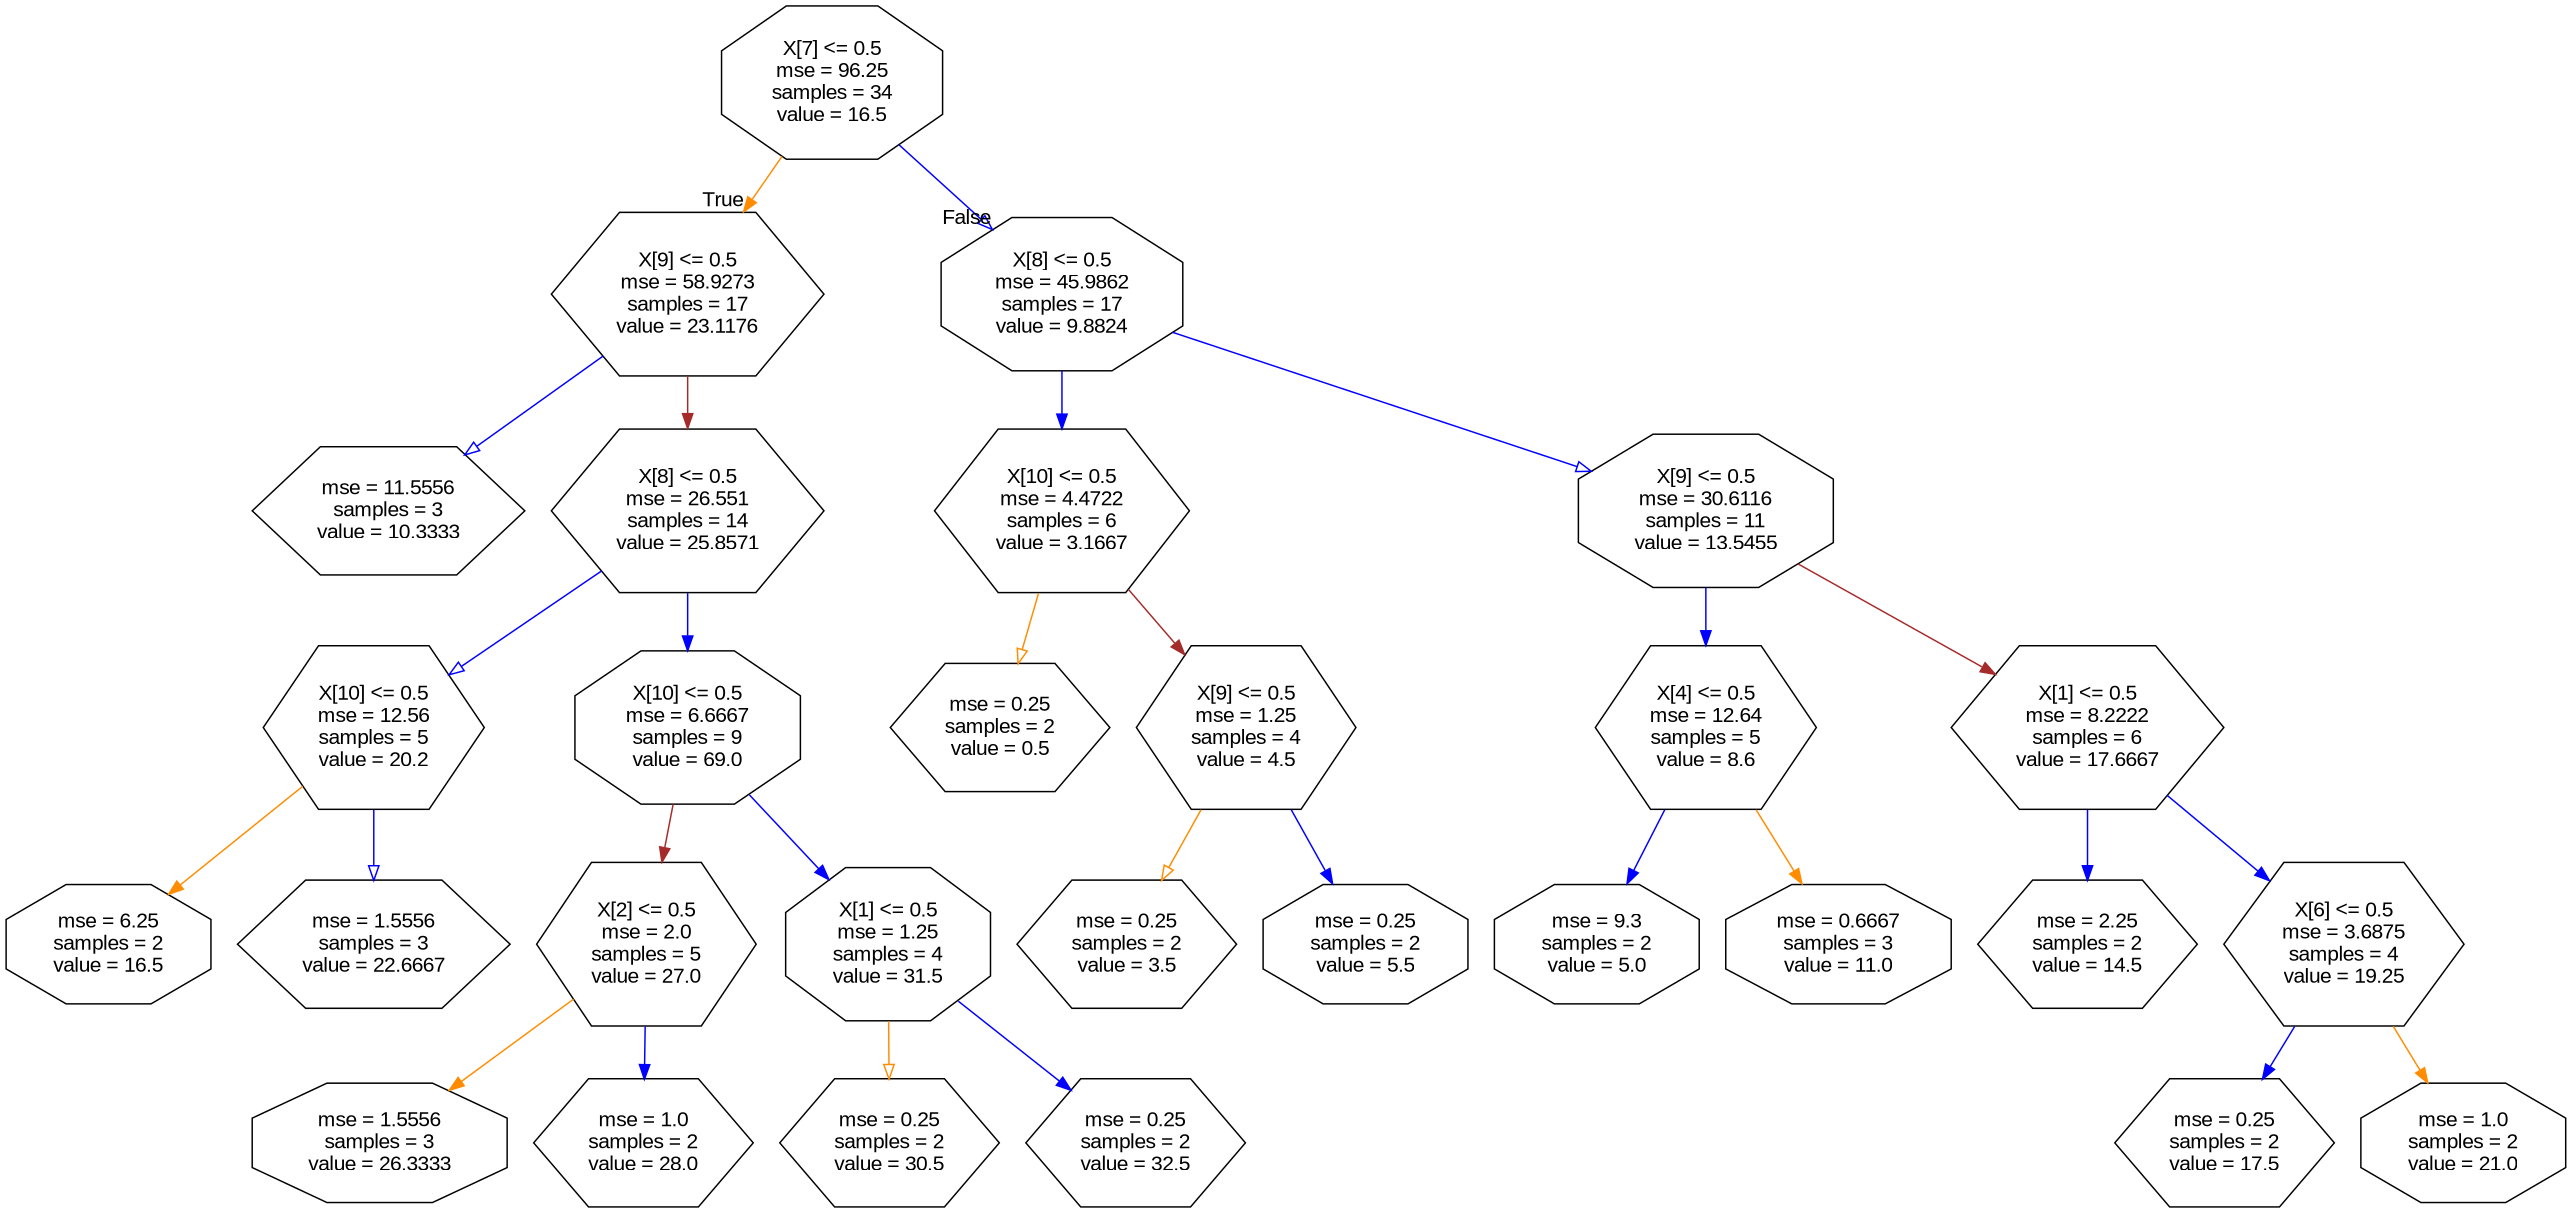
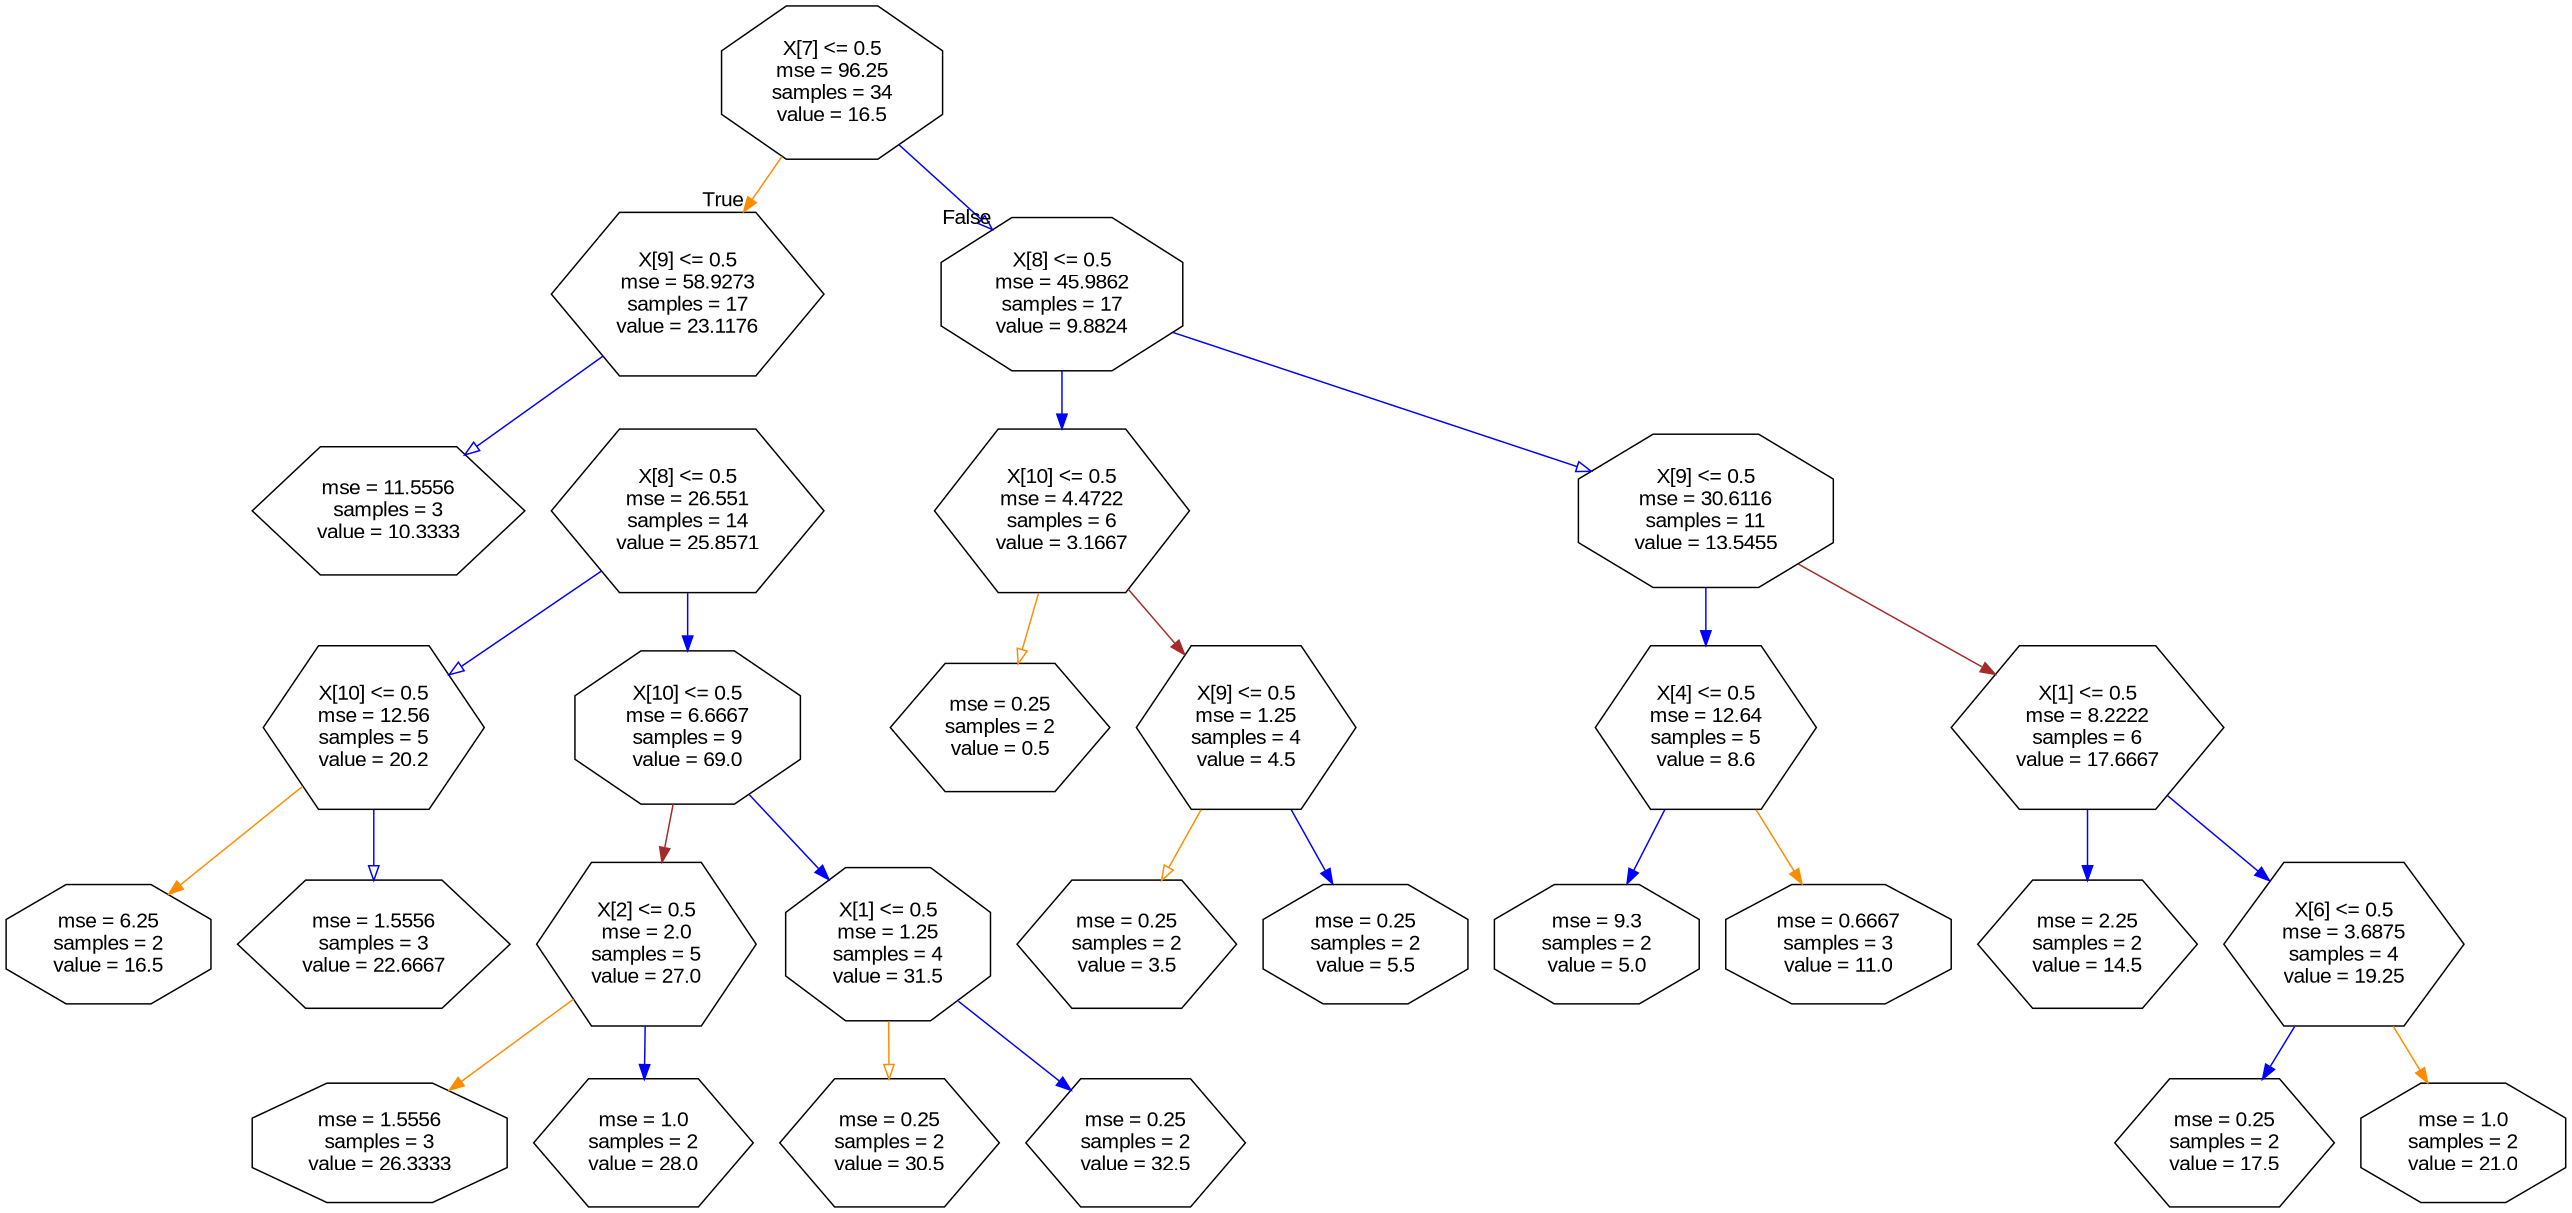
edge "X[9] <= 0.5 mse = 58.9273 samples = 17 value = 23.1176" -> "X[8] <= 0.5 mse = 26.551 samples = 14 value = 25.8571": removed
